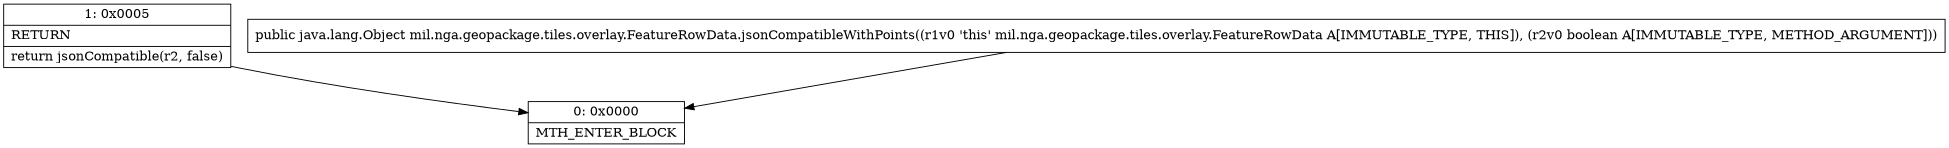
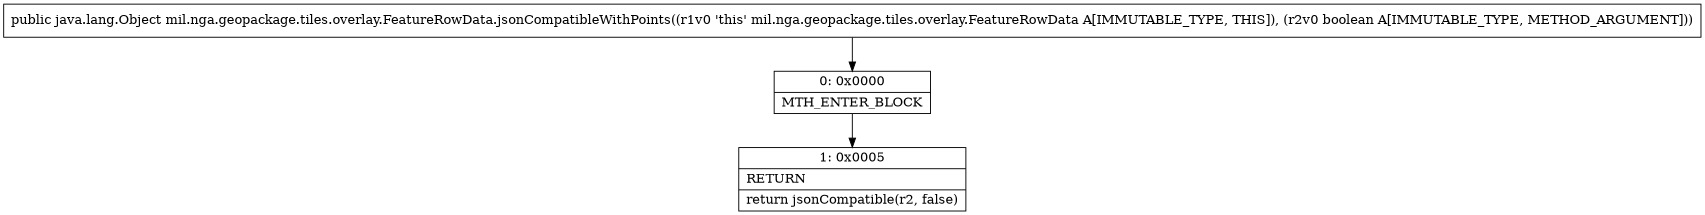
edge "1: 0x0005" -> "0: 0x0000": reversed
